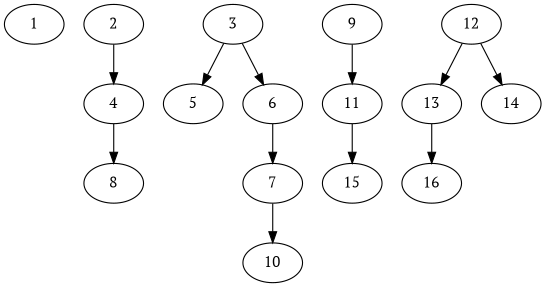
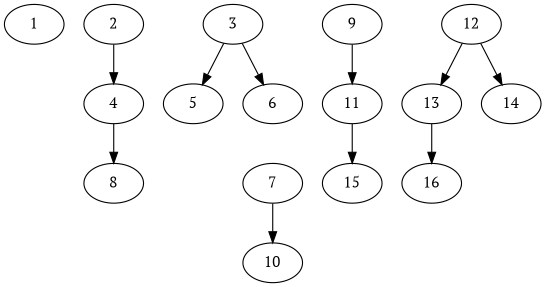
edge "6" -> "7": removed
